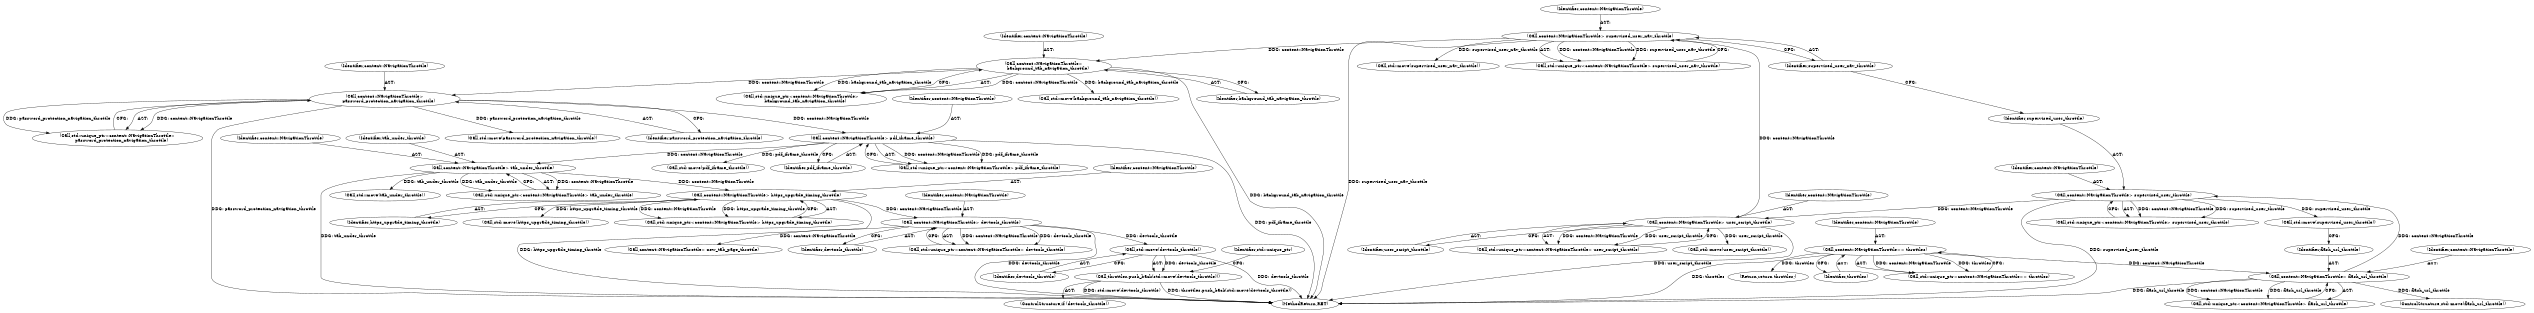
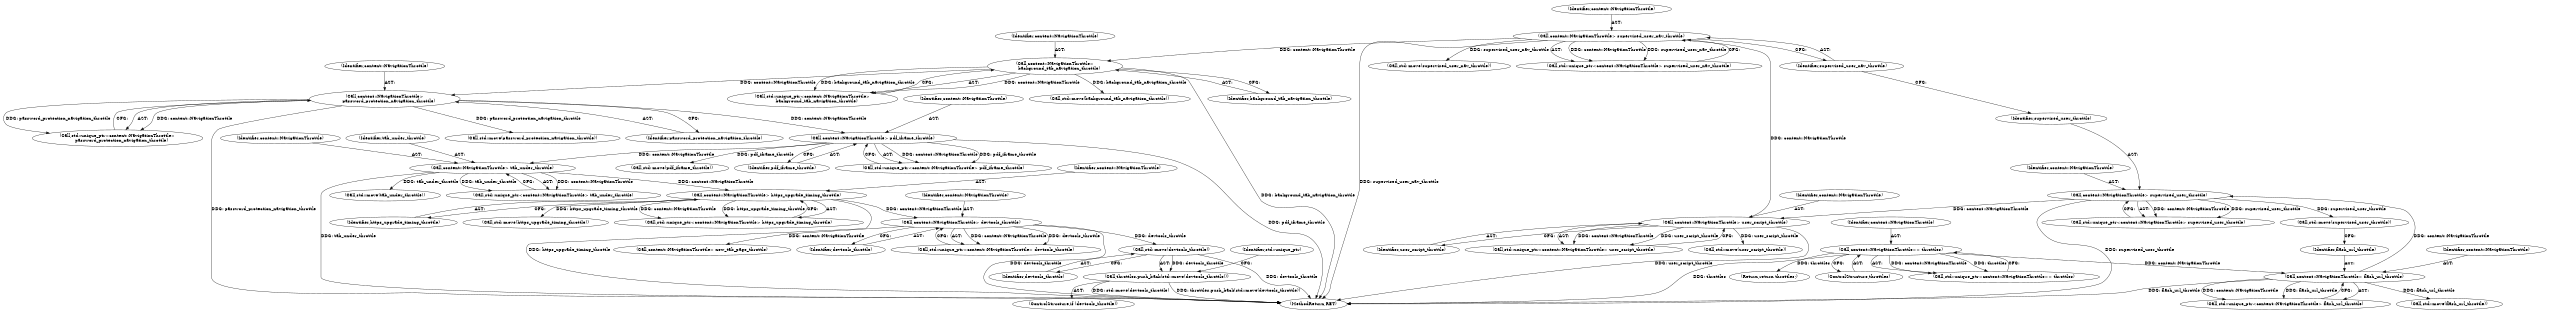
node "(Identifier,throttles)": label "(Identifier,throttles)" -> "(ControlStructure,throttles)"
node "(ControlStructure,std::move(flash_url_throttle))": label "(ControlStructure,std::move(flash_url_throttle))" -> "(Call,std::move(flash_url_throttle))"
